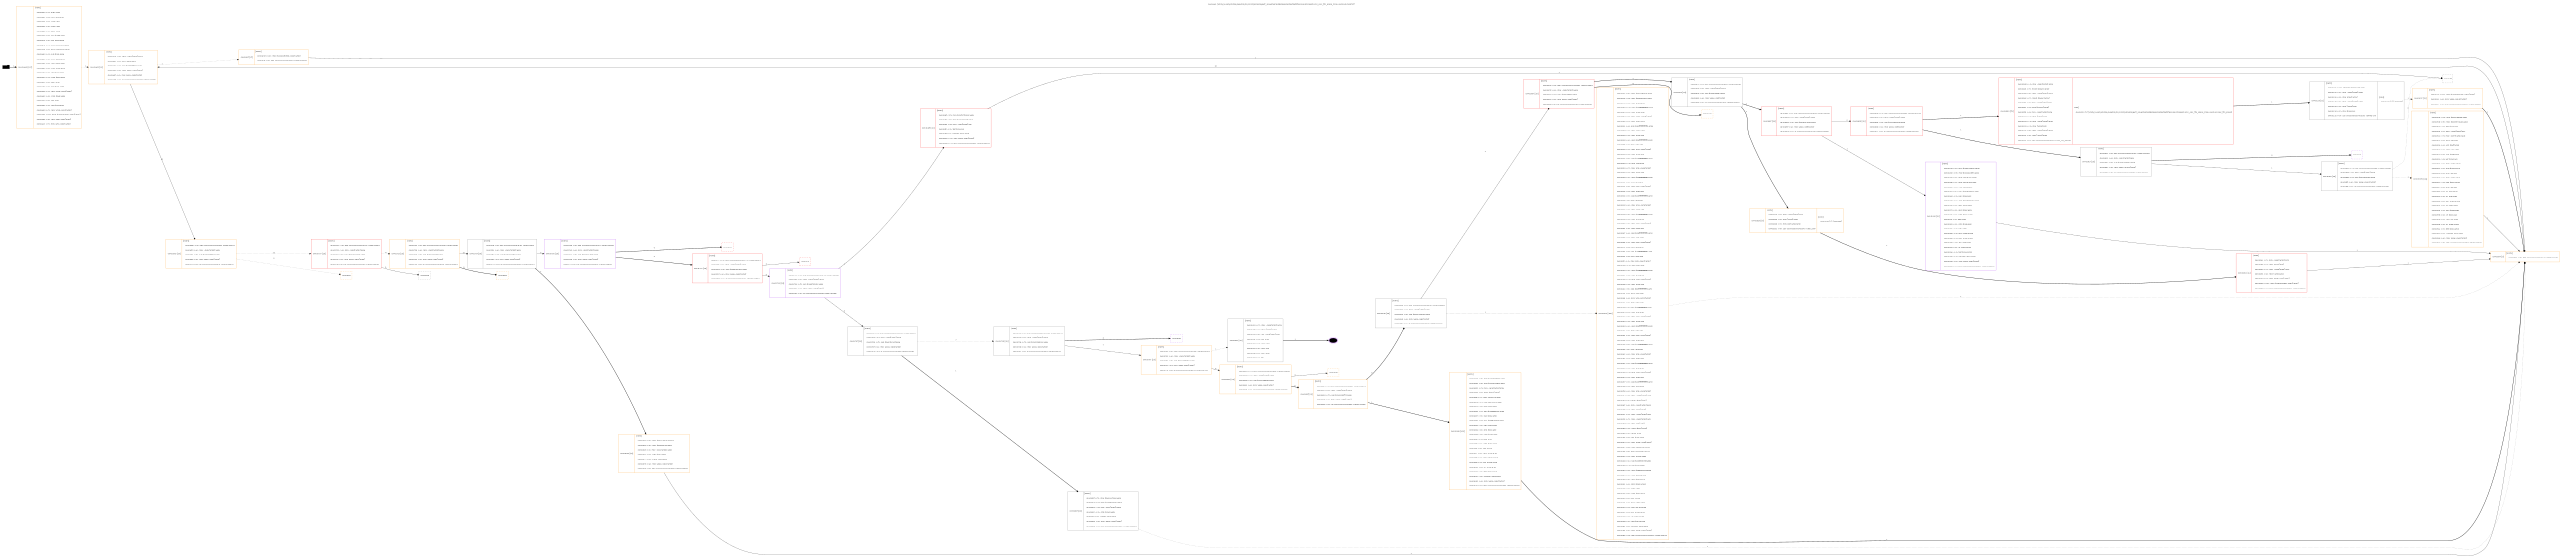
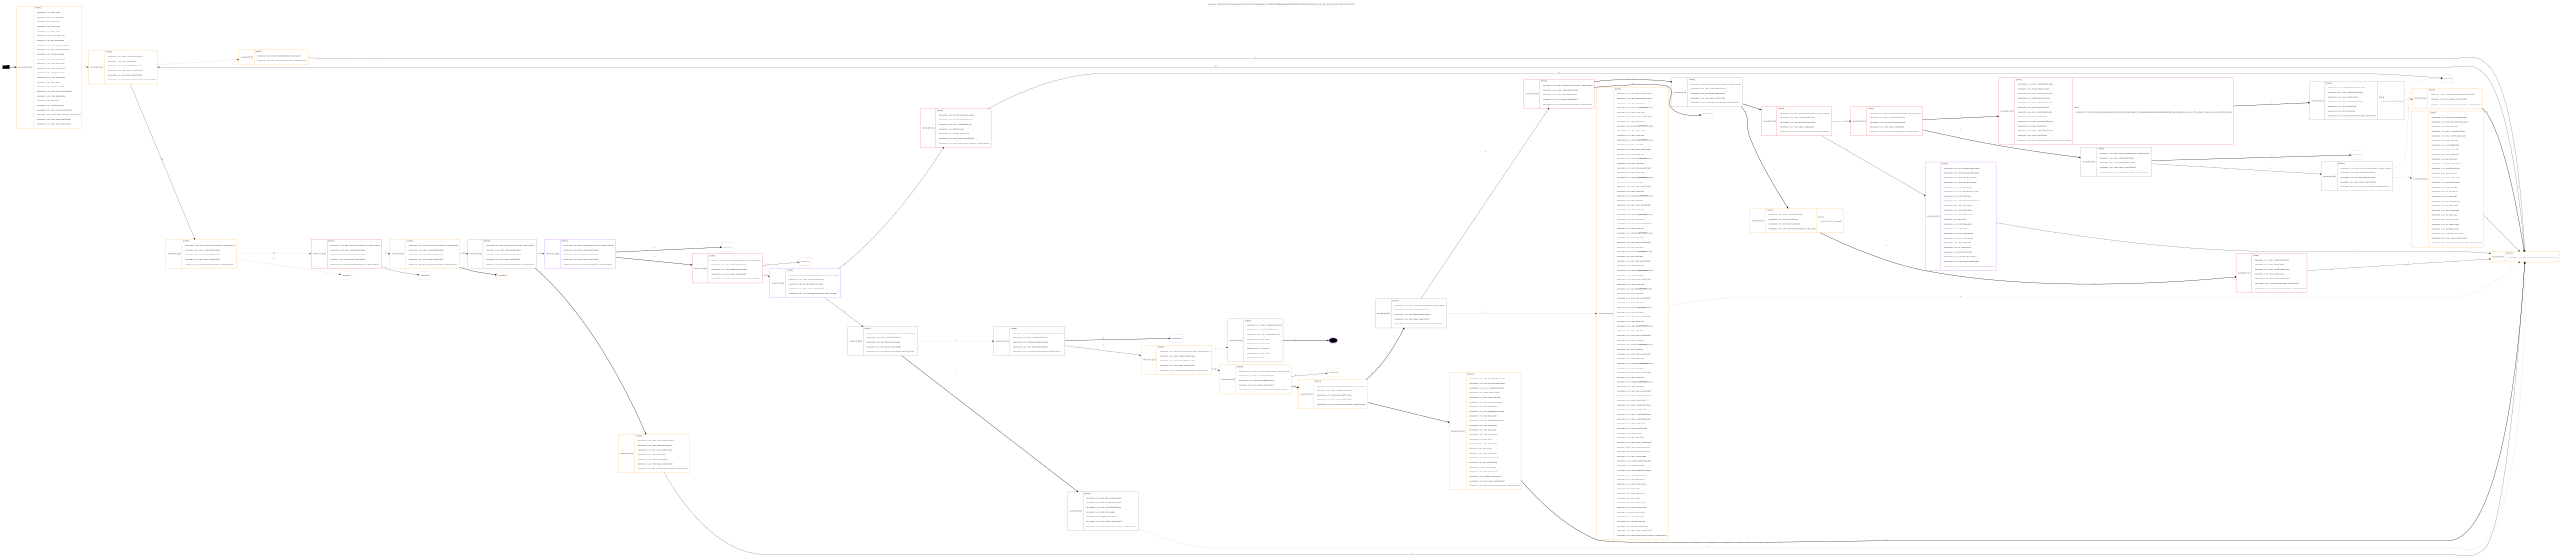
edge "0x40183b [28]" -> "0x401973 [380]": arrowhead dot -> normal
